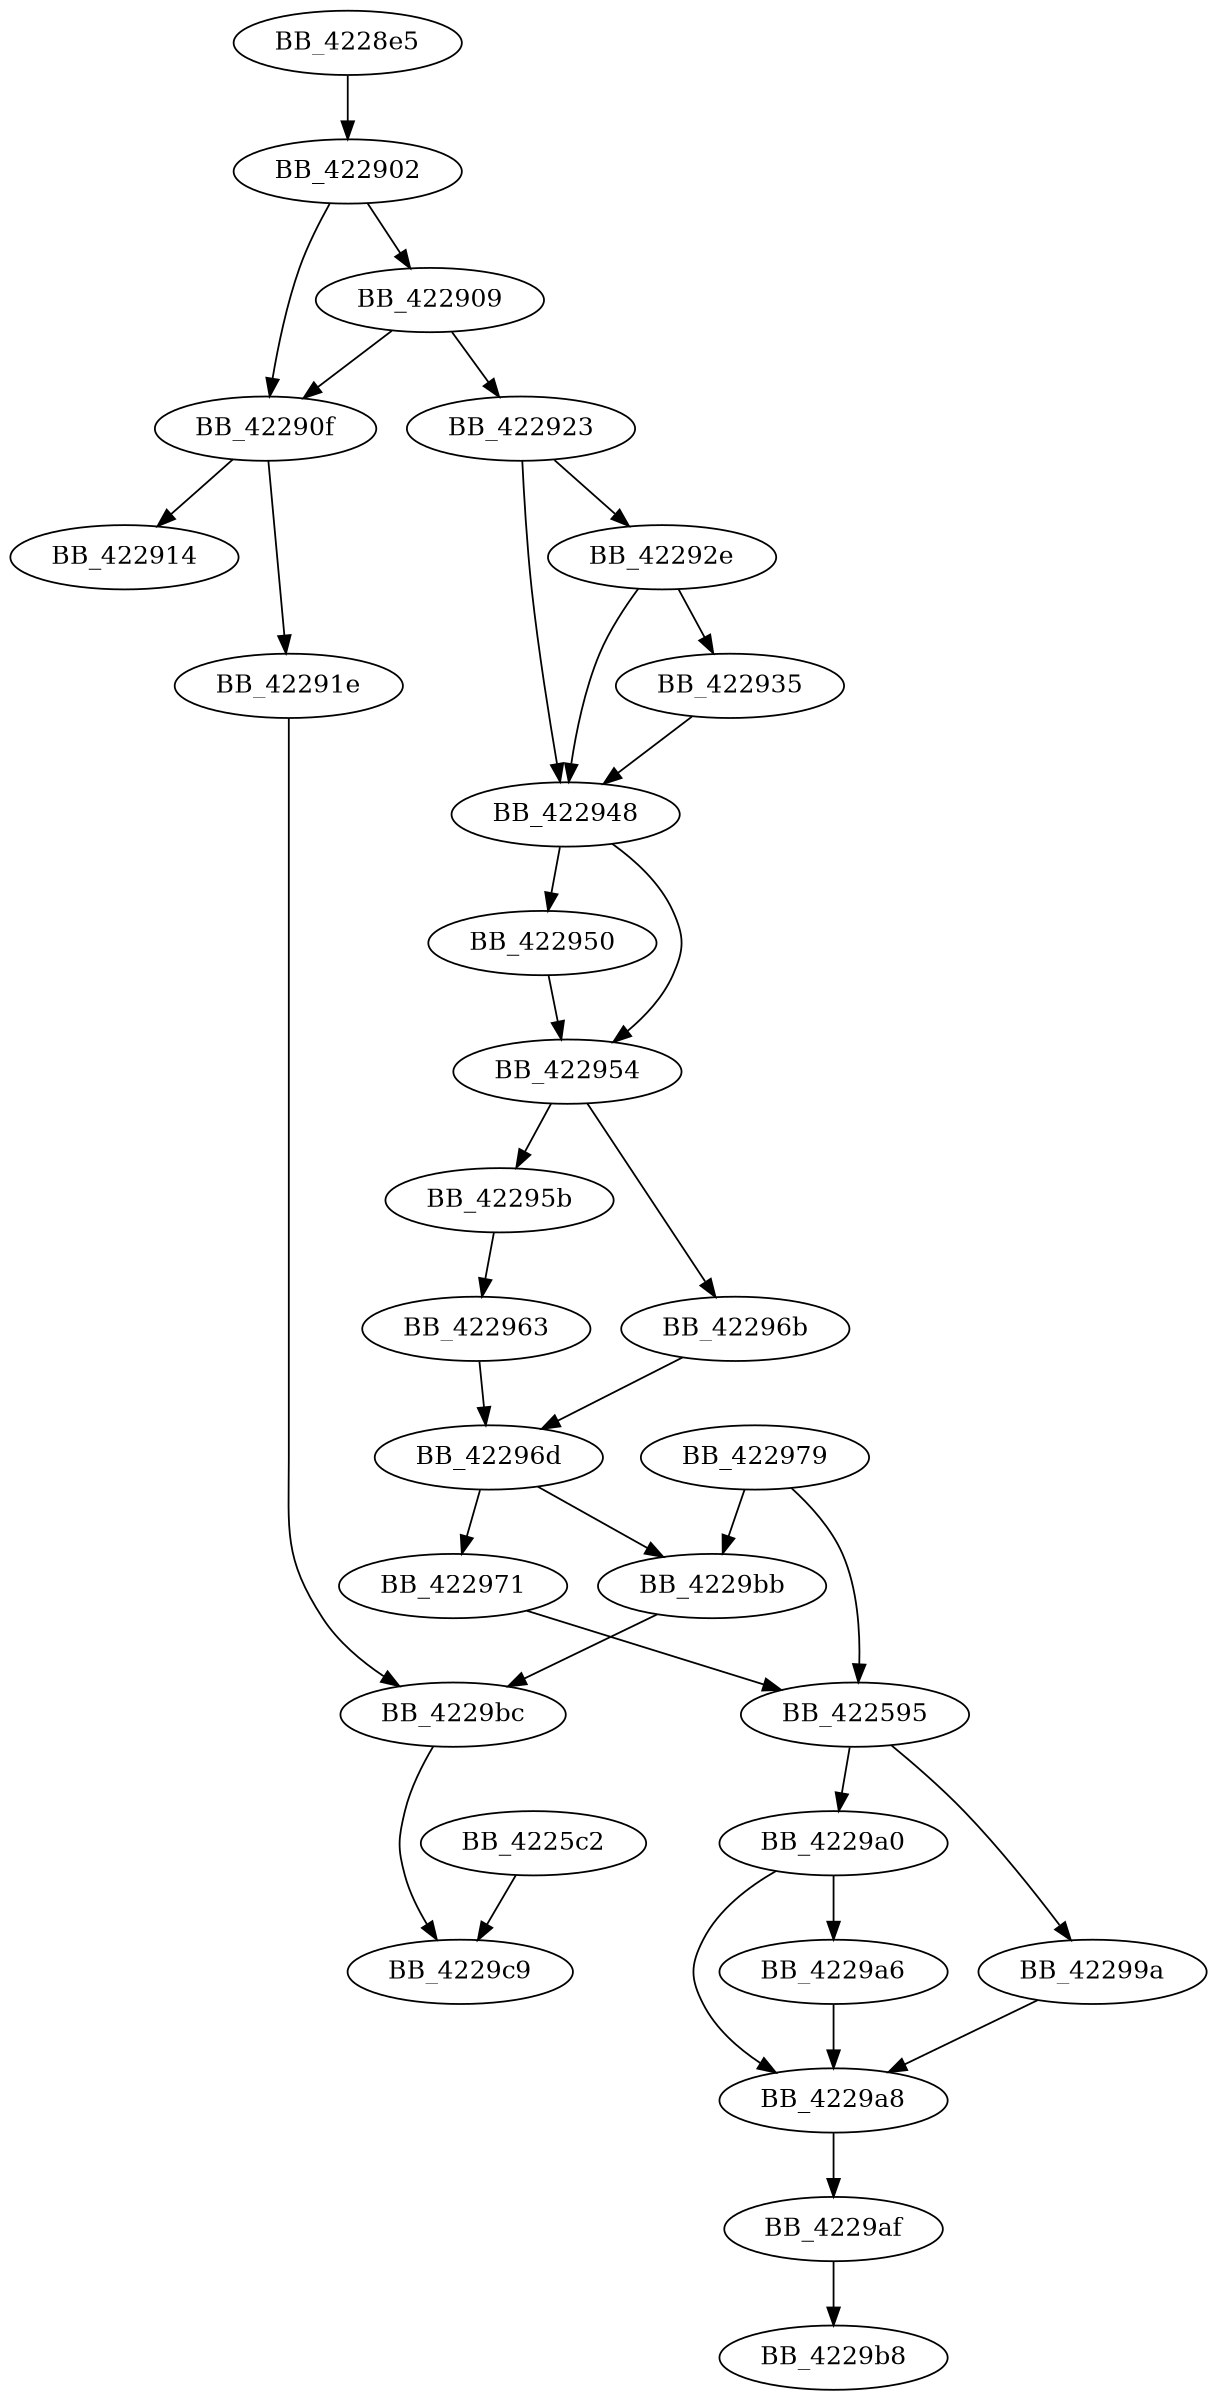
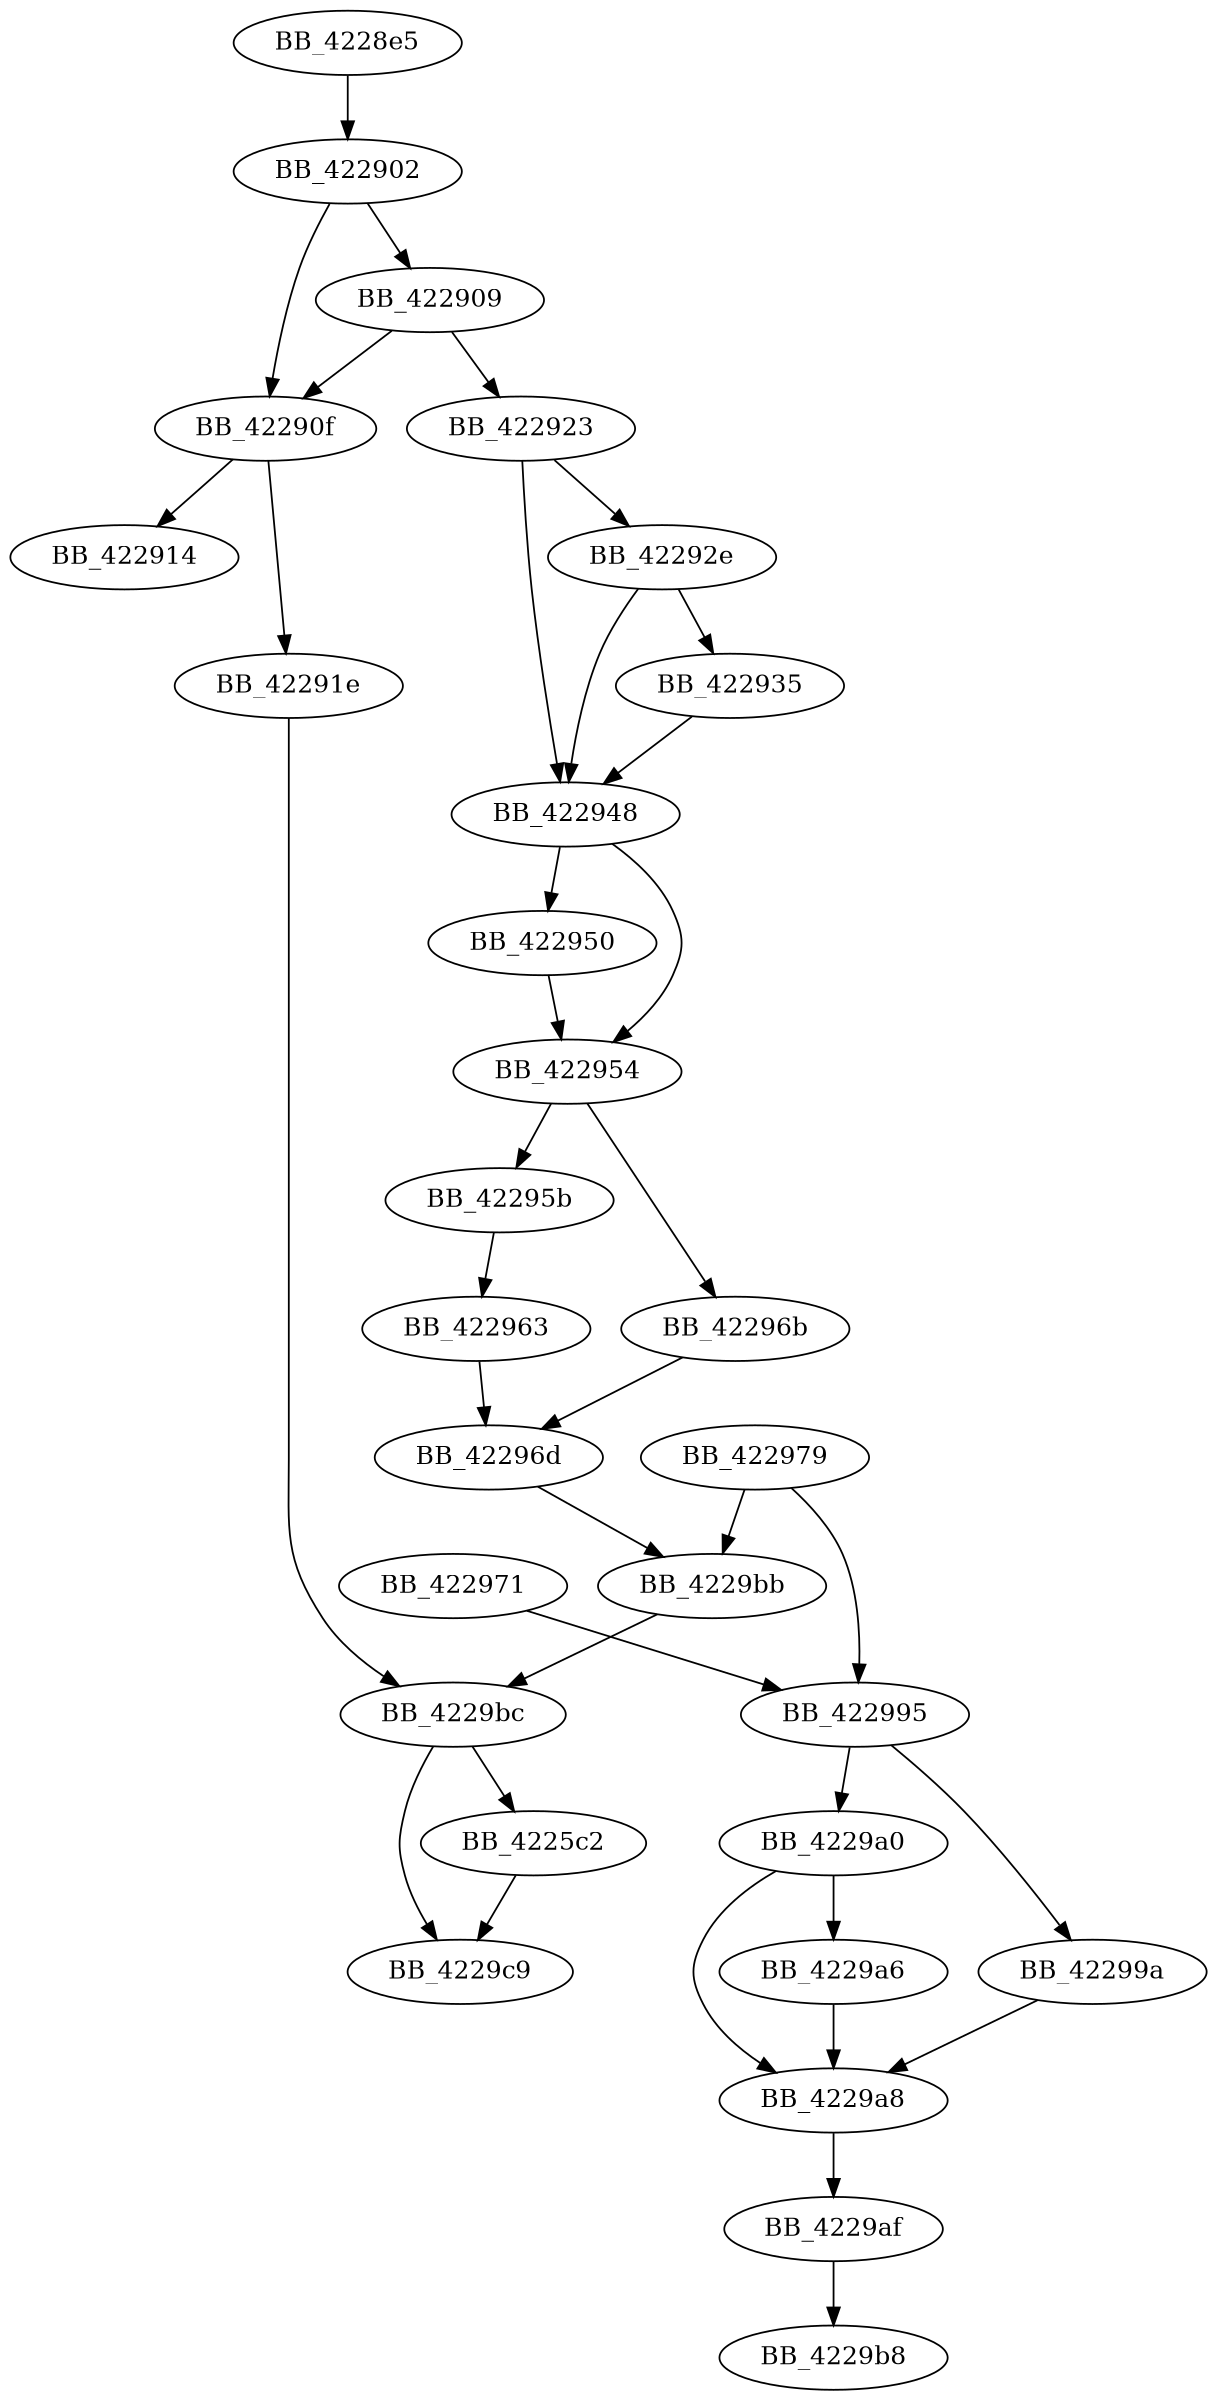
edge "BB_42296d" -> "BB_422971": removed
node "BB_422595": label "BB_422595" -> "BB_422995"
edge "BB_4229bc" -> "BB_4225c2": added
